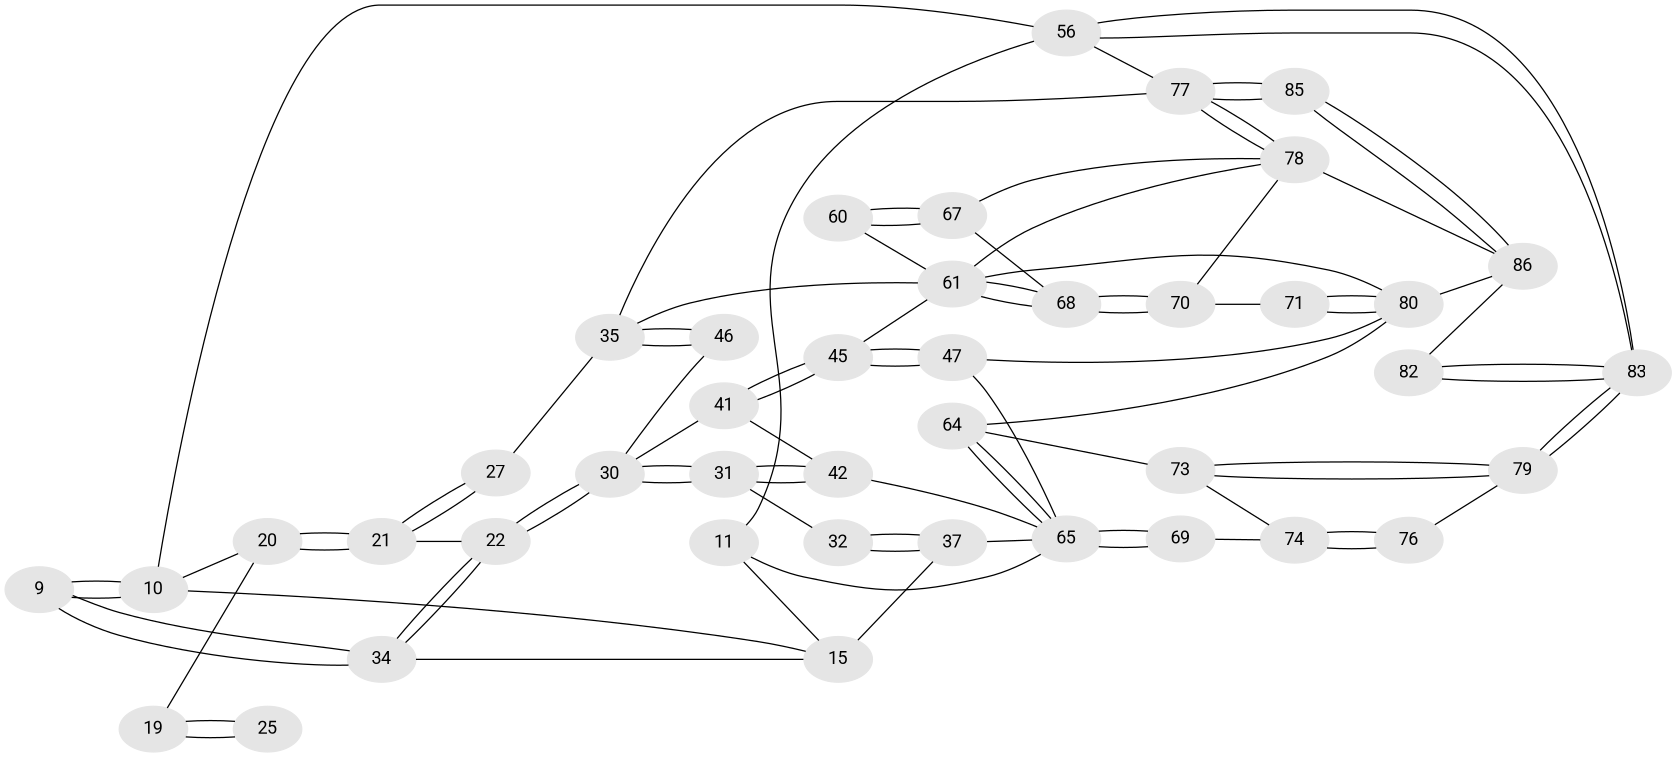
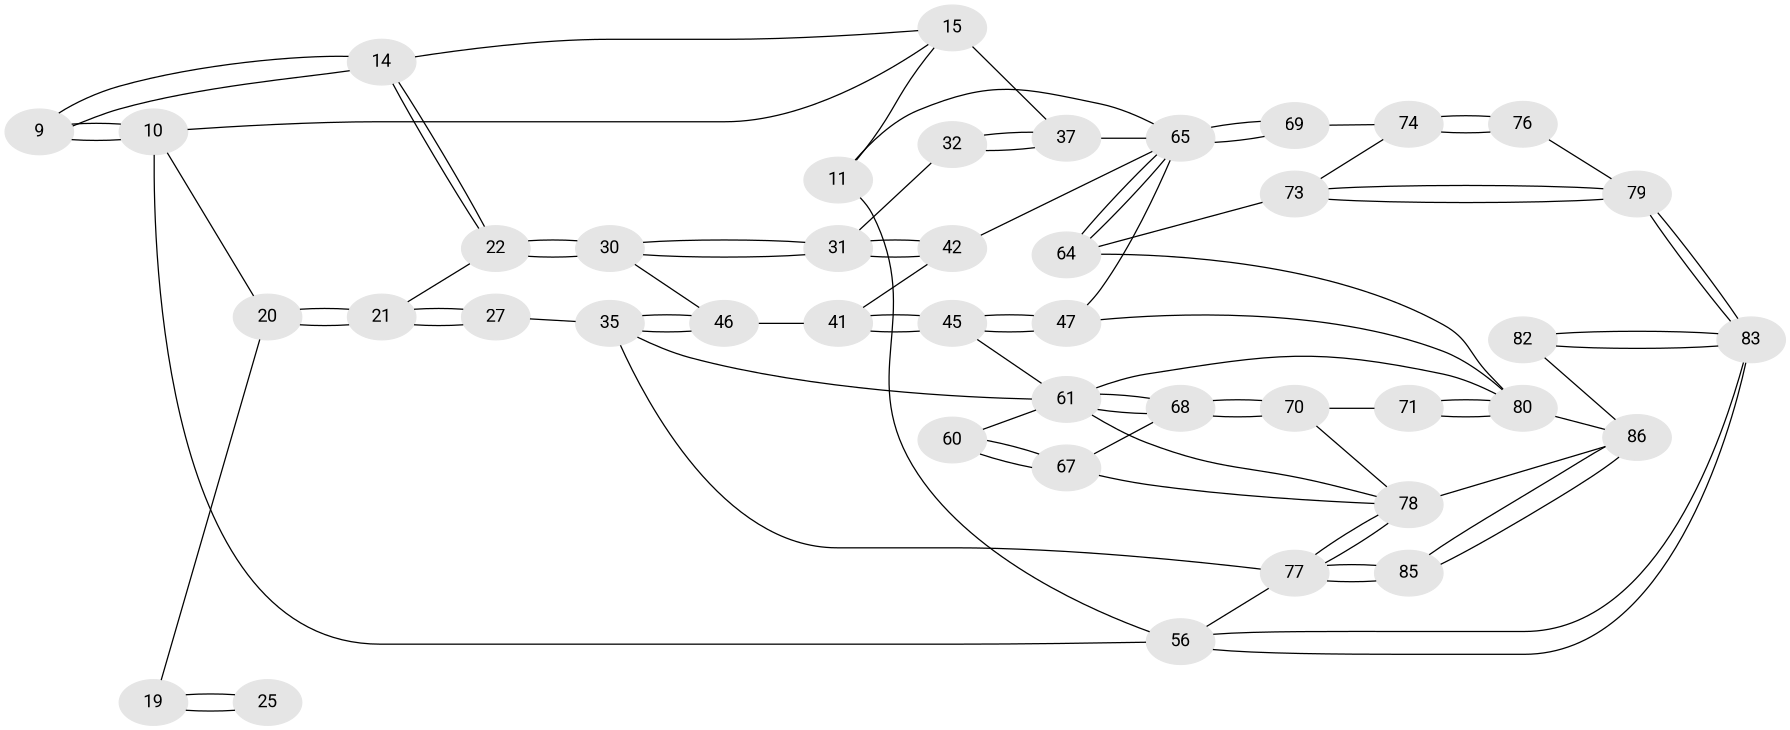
edge "41" -- "30": now "41" -- "46"
node "34": label "34" -> "14"
